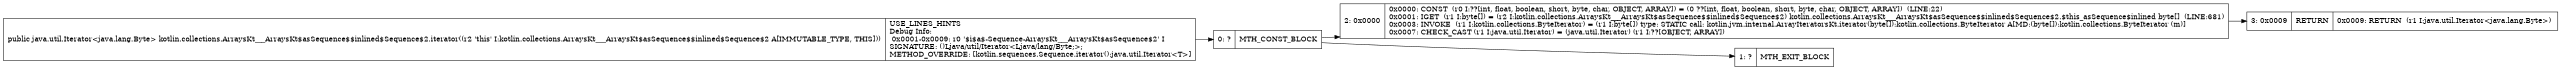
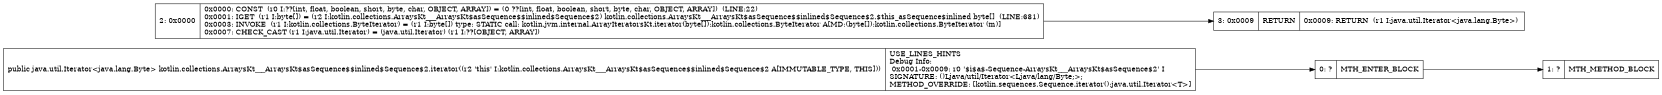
edge "0: ?" -> "2: 0x0000": removed
node "0: ?": text "MTH_CONST_BLOCK" -> "MTH_ENTER_BLOCK"
node "1: ?": text "MTH_EXIT_BLOCK" -> "MTH_METHOD_BLOCK"
